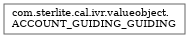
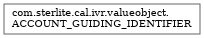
node "com.sterlite.cal.ivr.valueobject. ACCOUNT_GUIDING_GUIDING": label "com.sterlite.cal.ivr.valueobject. ACCOUNT_GUIDING_GUIDING" -> "com.sterlite.cal.ivr.valueobject. ACCOUNT_GUIDING_IDENTIFIER"
